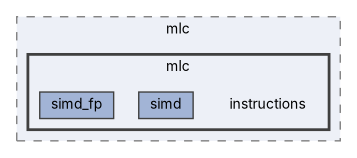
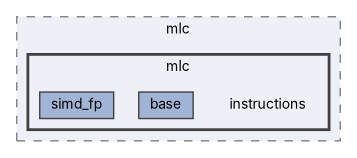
node "simd": label "simd" -> "base"
